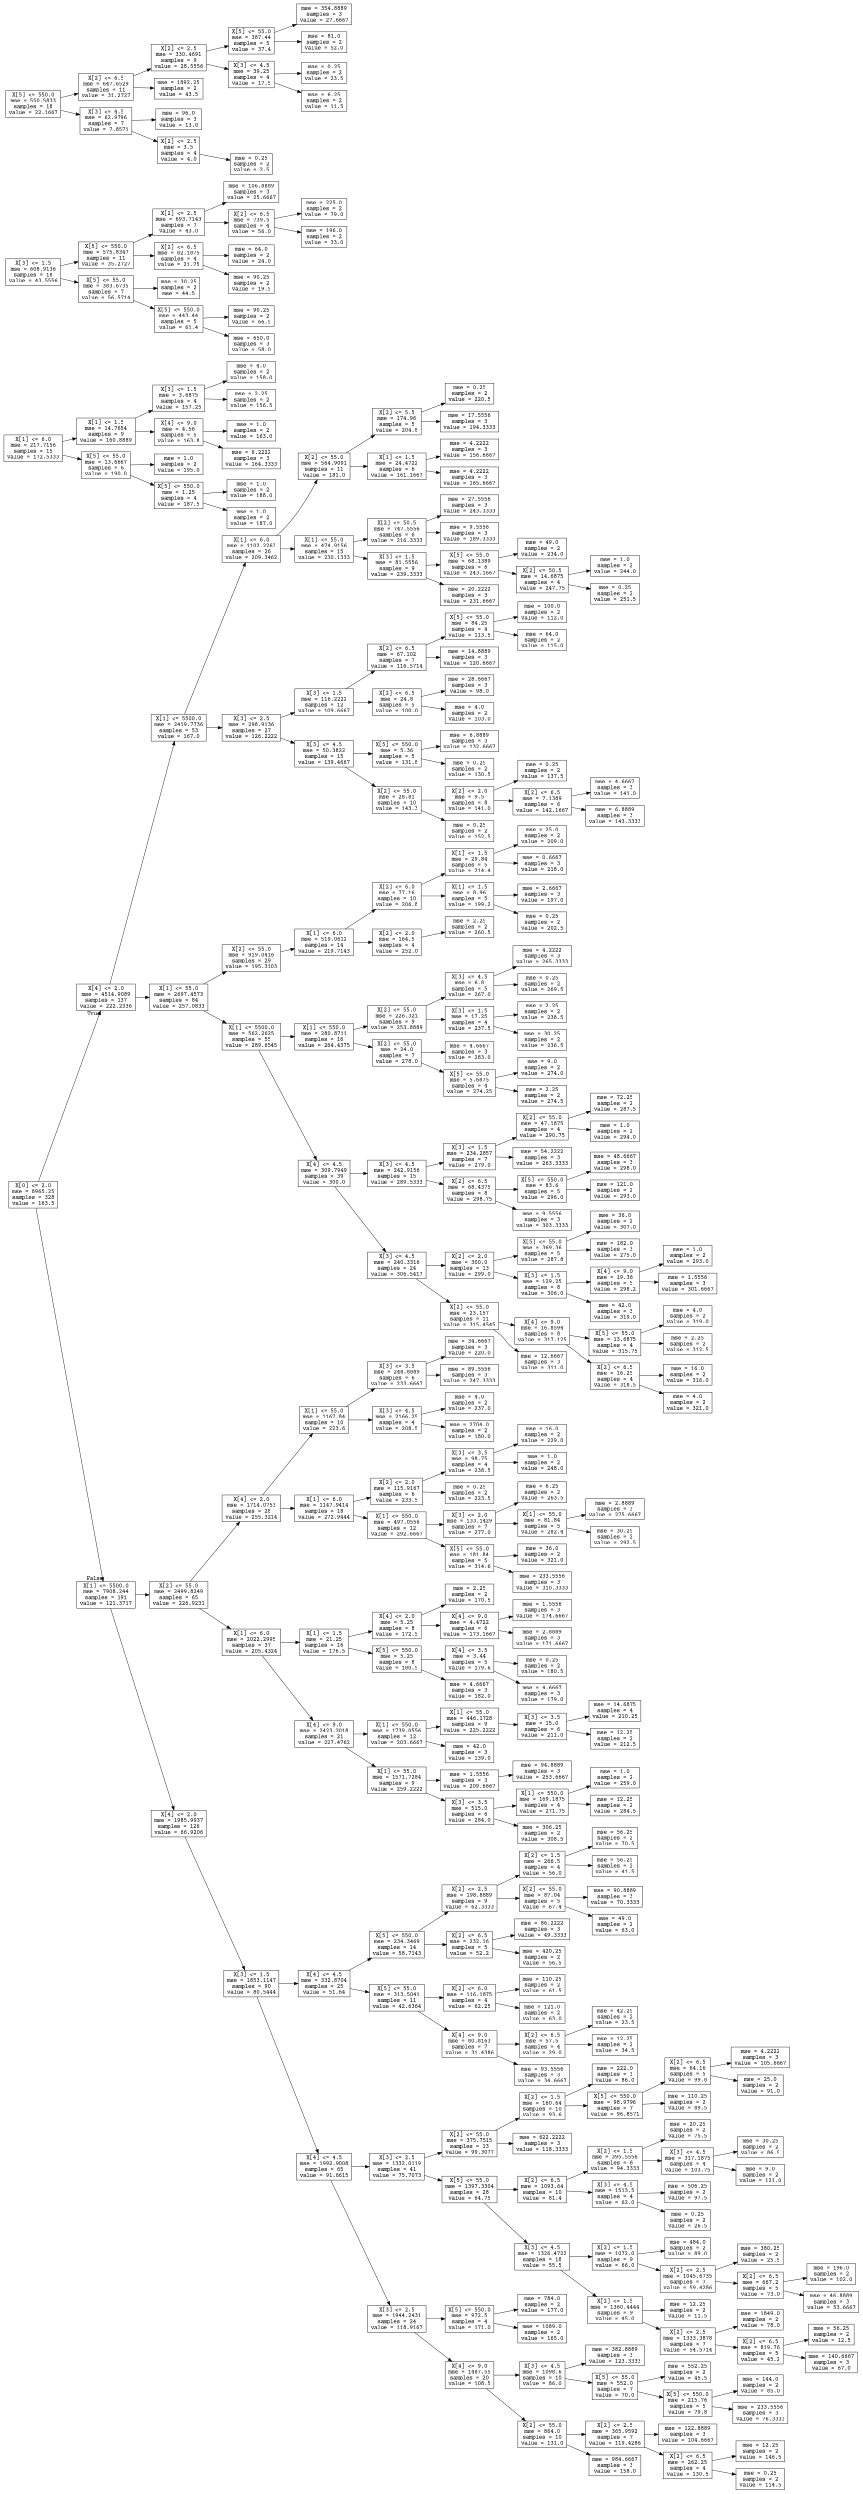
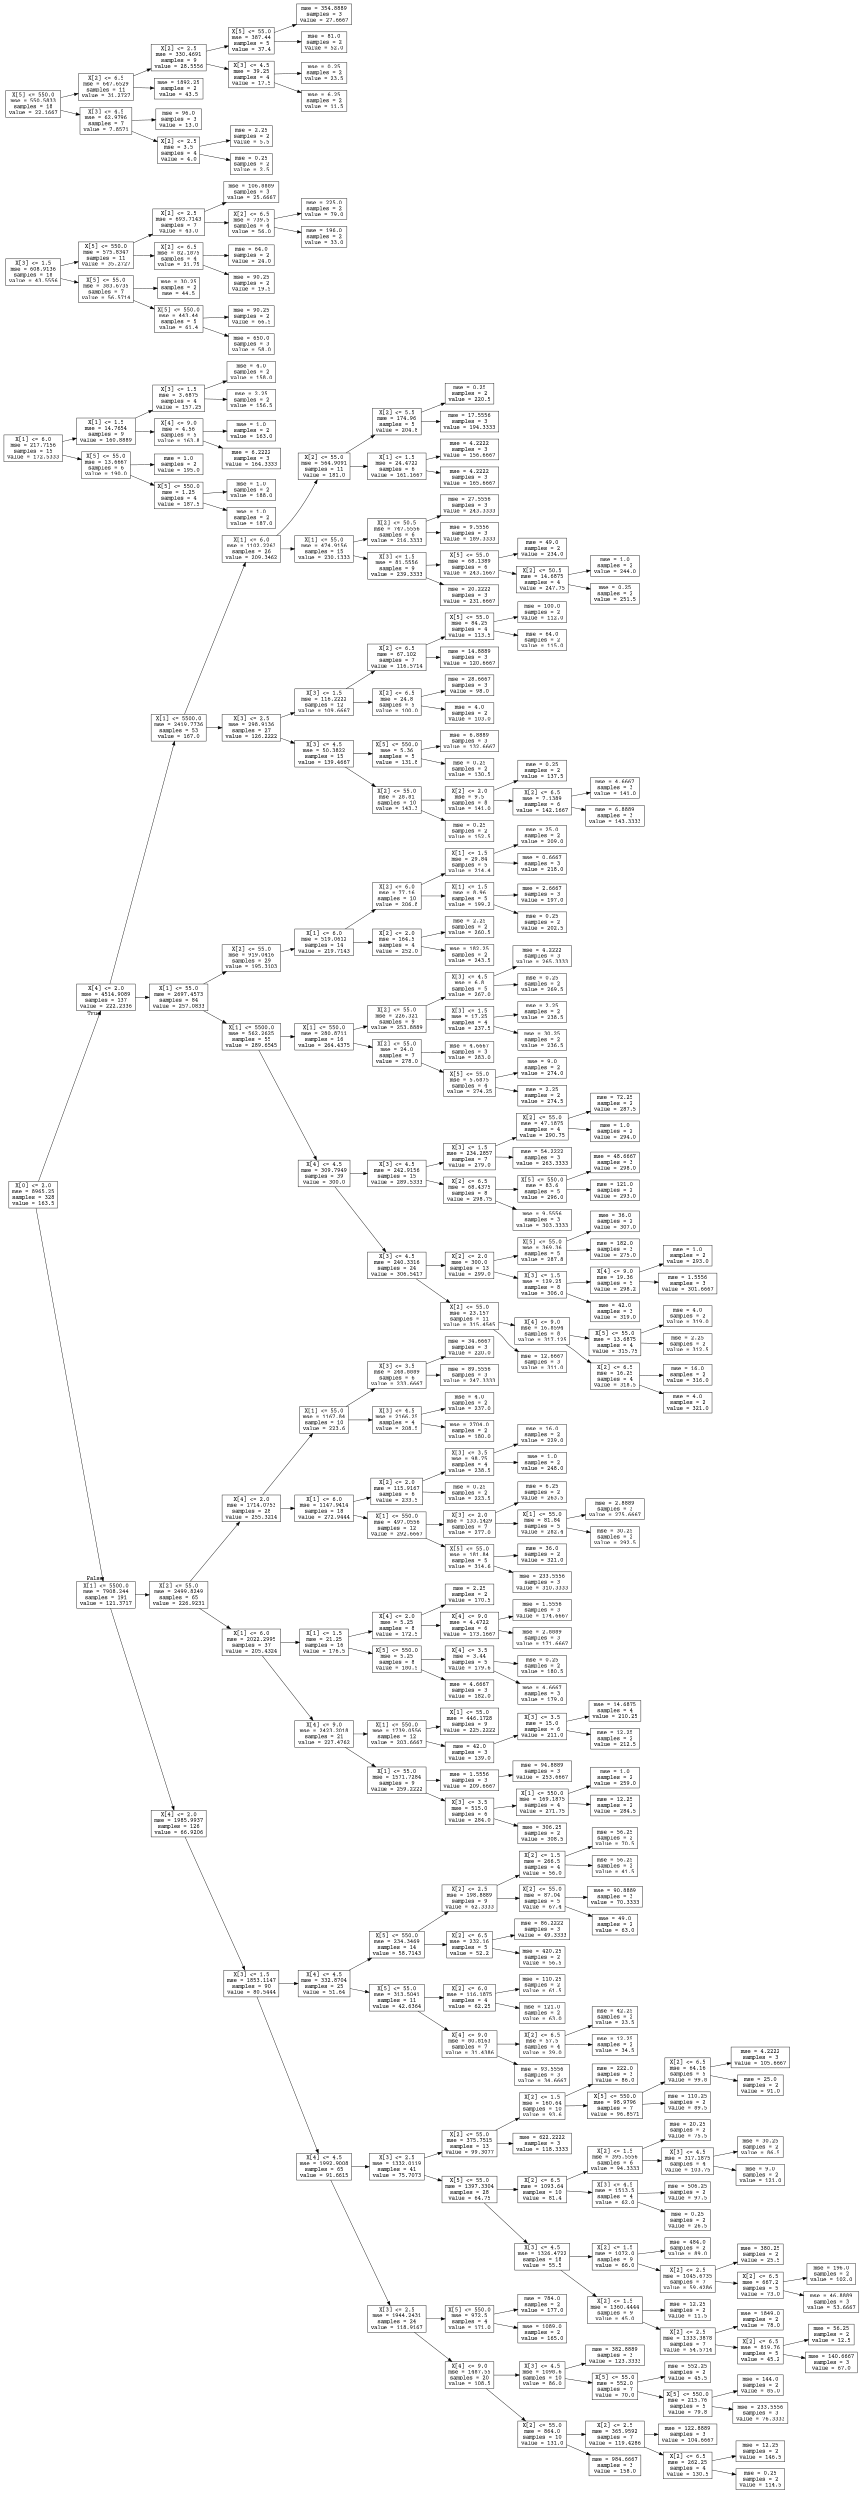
node "mse = 2.25 samples = 2 value = 5.5": added
node "mse = 182.25 samples = 2 value = 243.5": added
edge "X[1] <= 55.0 mse = 446.1728 samples = 9 value = 225.2222" -> "X[3] <= 3.5 mse = 15.0 samples = 6 value = 211.0": now "mse = 42.0 samples = 3 value = 139.0" -> "X[3] <= 3.5 mse = 15.0 samples = 6 value = 211.0"
